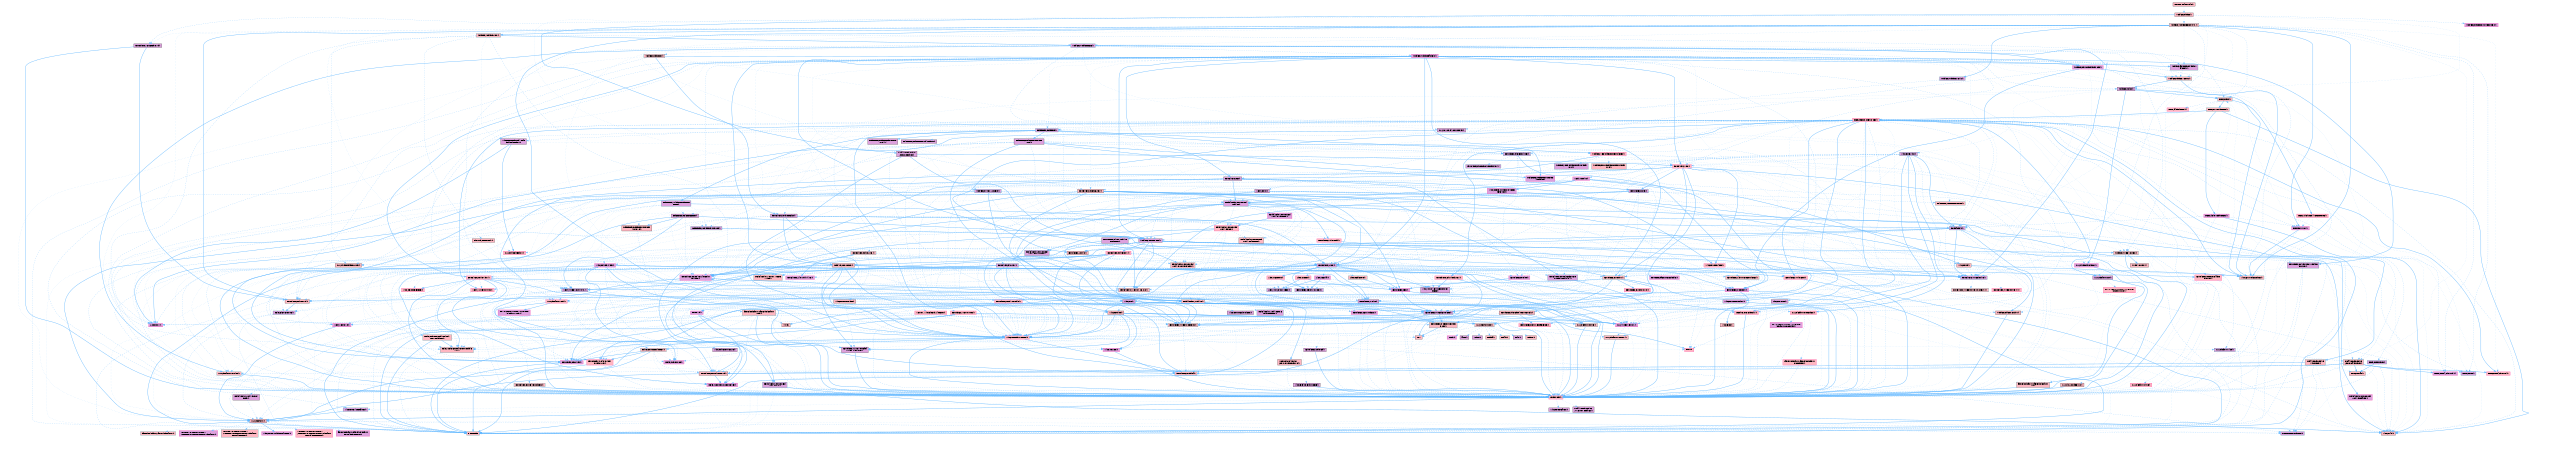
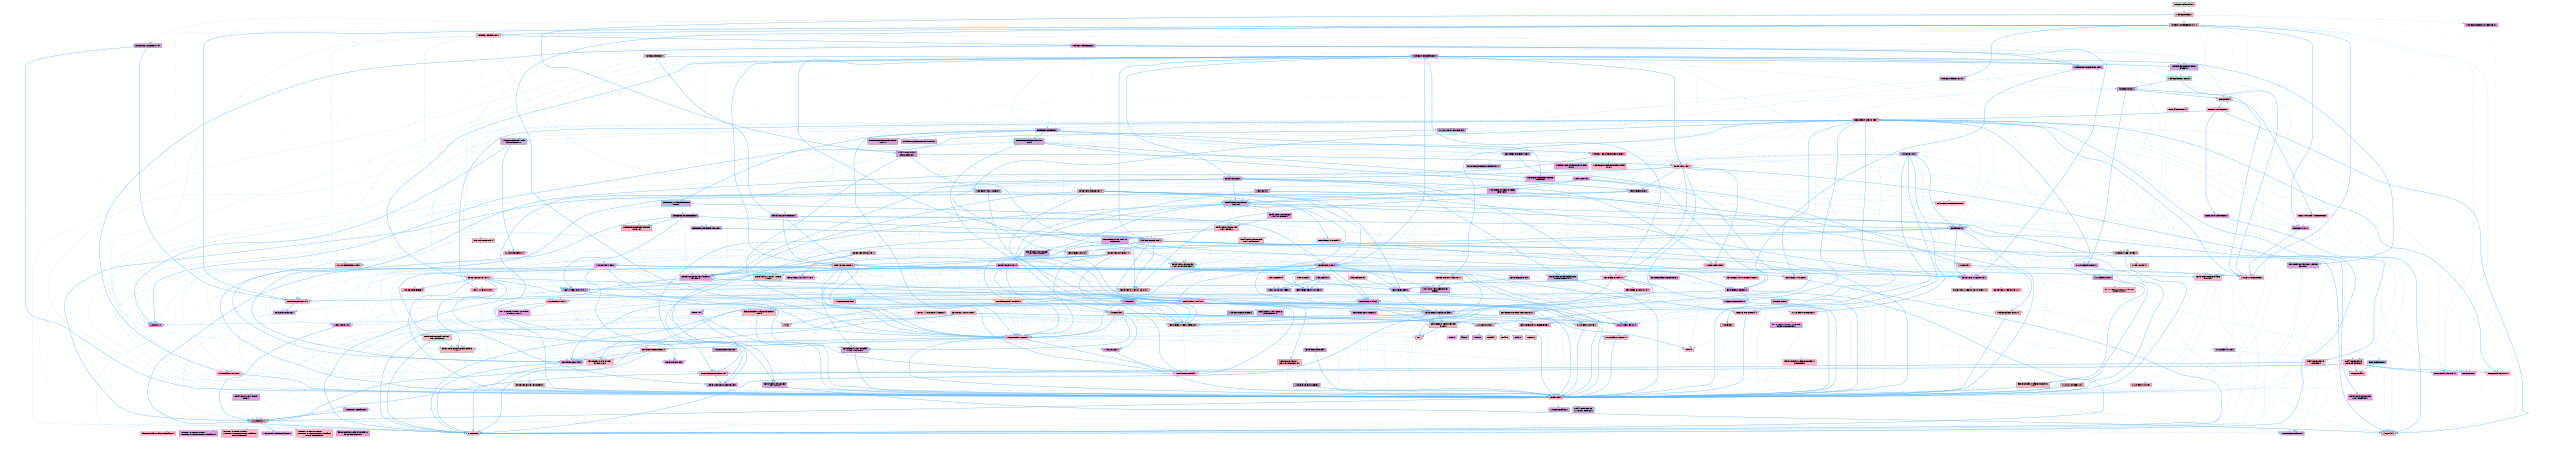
edge "UObject/RemoteObjectTypes.h" -> "UObject/ObjectMacros.h": removed
edge "Containers/SparseArray.h" -> "Templates/Function.h": now "Containers/Set.h" -> "Templates/Function.h"
